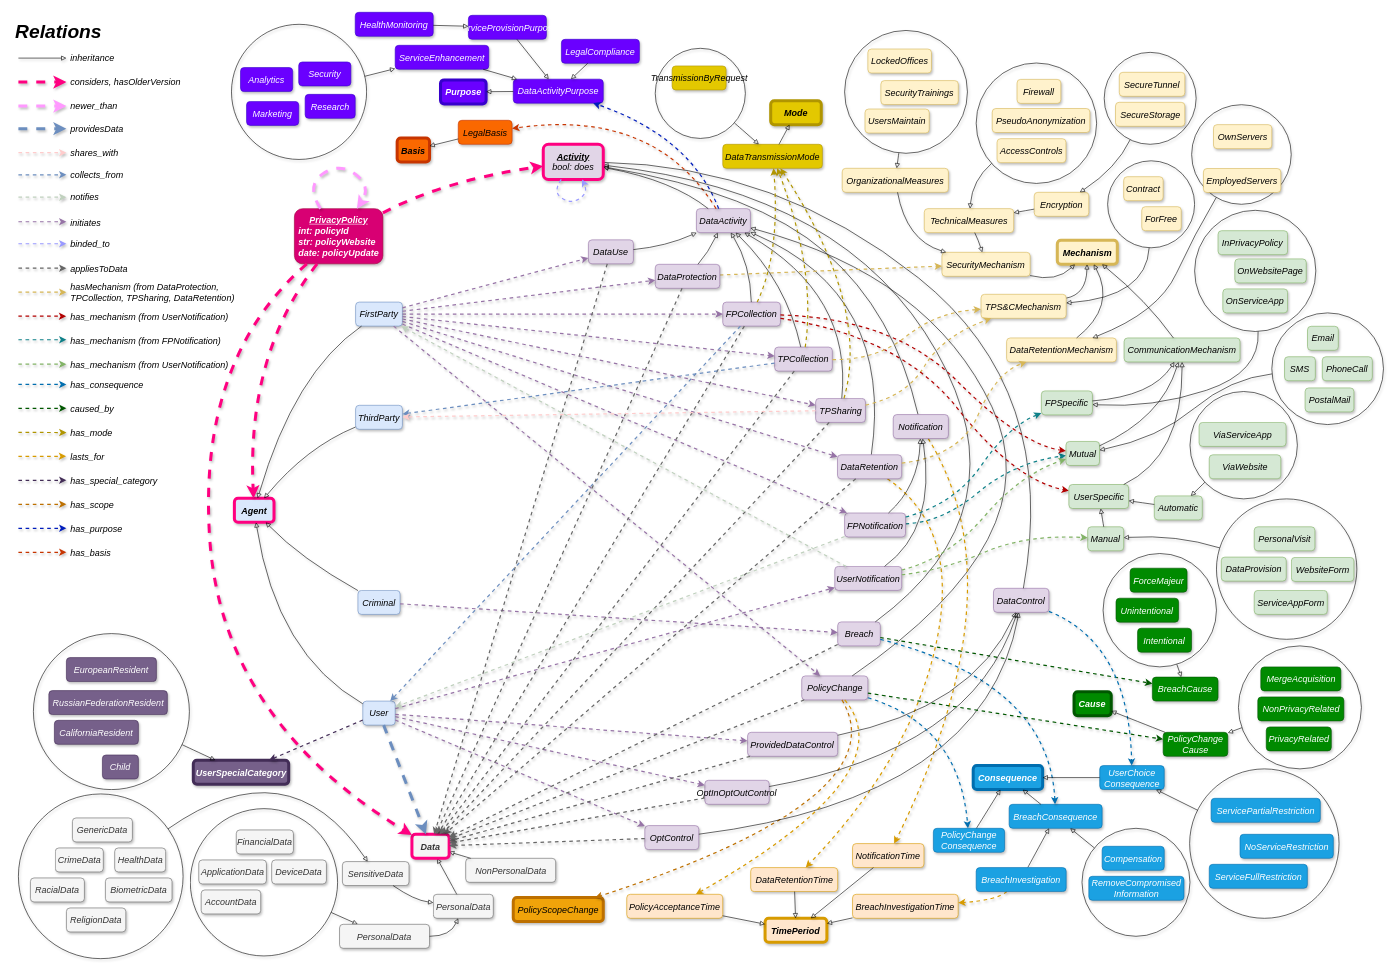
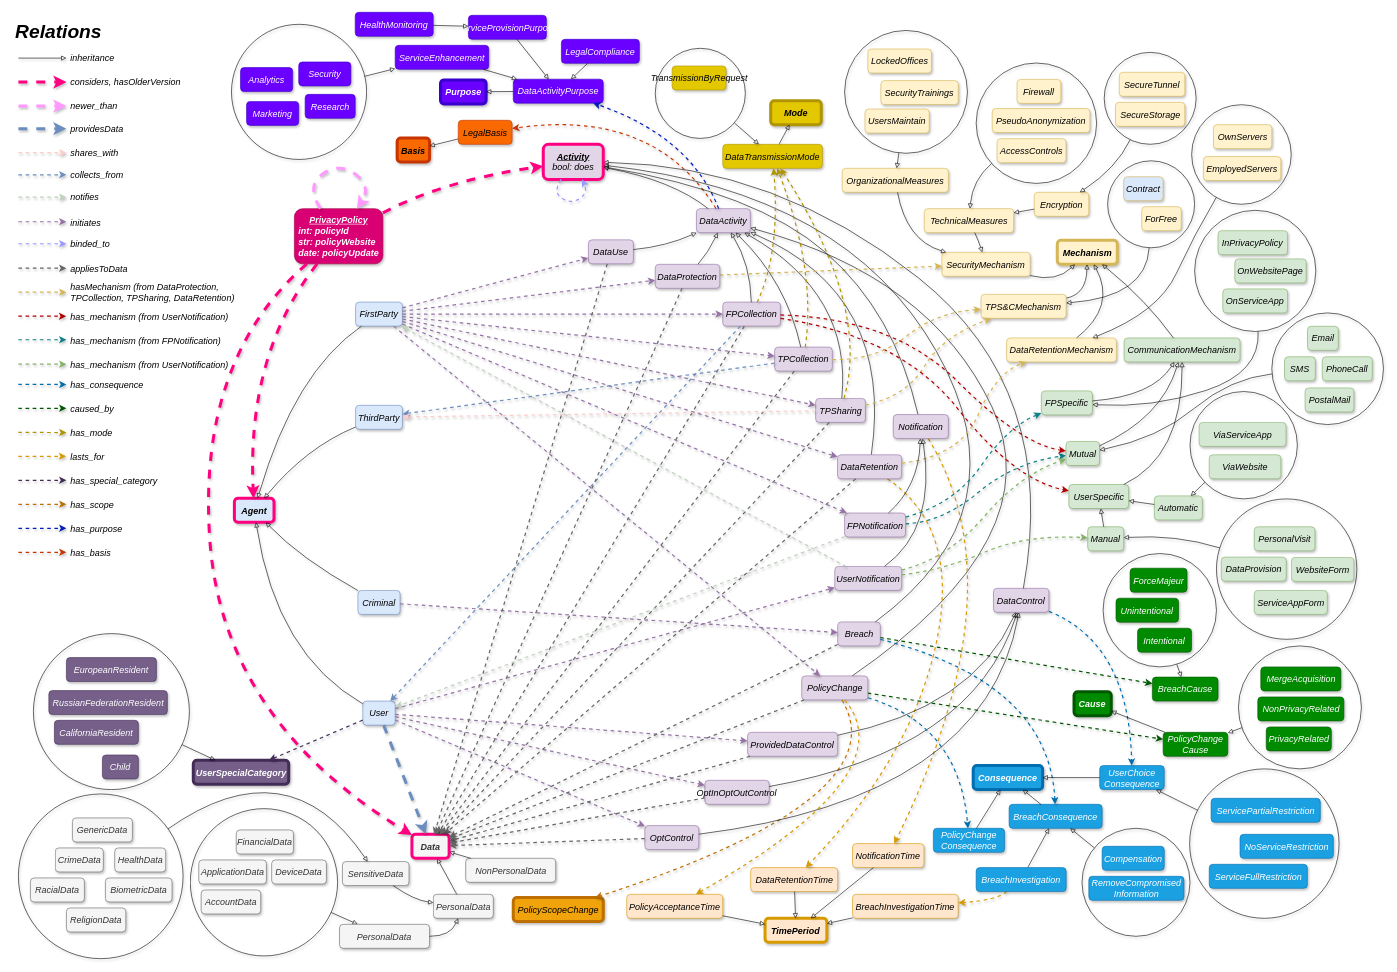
edge "Activity bool: does" -- "DataControl": arrowhead none -> block
node "EmployedServers": moved (1242, 181) -> (1242, 169)
node "Contract": fillcolor #fff2cc -> #dae8fc
